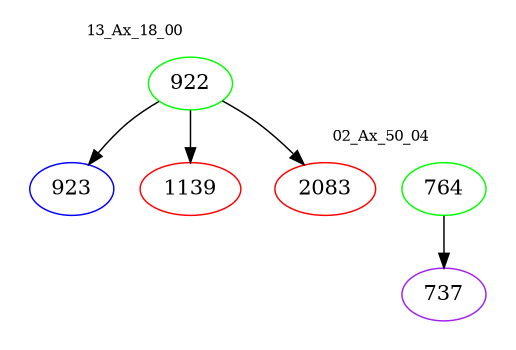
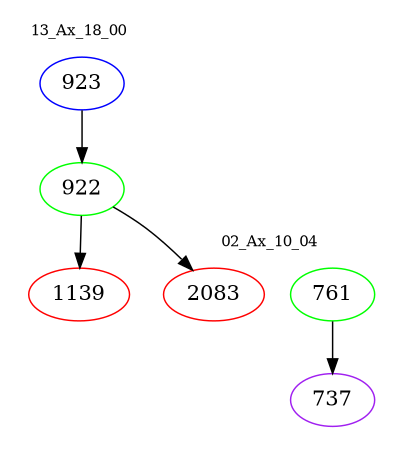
edge "922" -> "923": reversed
cluster "02_Ax_50_04": label "02_Ax_50_04" -> "02_Ax_10_04"
node "764": label "764" -> "761"
